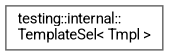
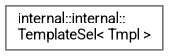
node "testing::internal:: TemplateSel< Tmpl >": label "testing::internal:: TemplateSel< Tmpl >" -> "internal::internal:: TemplateSel< Tmpl >"
